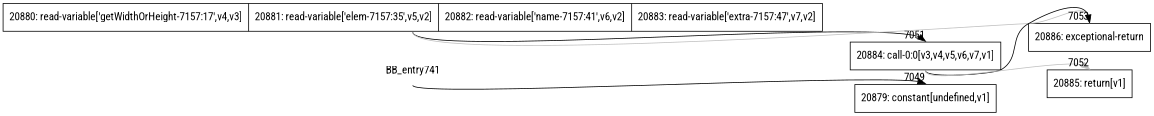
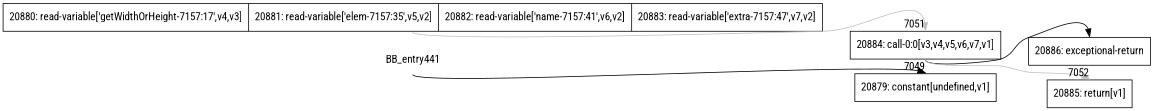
edge "20880: read-variable['getWidthOrHeight-7157:17',v4,v3]" -> "20884: call-0:0[v3,v4,v5,v6,v7,v1]": color black -> gray
edge "20880: read-variable['getWidthOrHeight-7157:17',v4,v3]" -> "20886: exceptional-return": removed
node "BB_entry741": label "BB_entry741" -> "BB_entry441"
